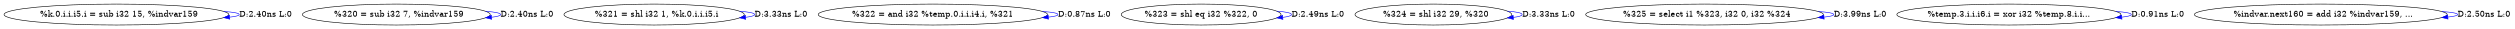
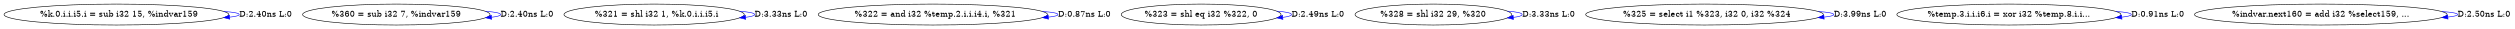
node "%320 = sub i32 7, %indvar159": label "%320 = sub i32 7, %indvar159" -> "%360 = sub i32 7, %indvar159"
node "%322 = and i32 %temp.0.i.i.i4.i, %321": label "%322 = and i32 %temp.0.i.i.i4.i, %321" -> "%322 = and i32 %temp.2.i.i.i4.i, %321"
node "%324 = shl i32 29, %320": label "%324 = shl i32 29, %320" -> "%328 = shl i32 29, %320"
node "%indvar.next160 = add i32 %indvar159, ...": label "%indvar.next160 = add i32 %indvar159, ..." -> "%indvar.next160 = add i32 %select159, ..."
